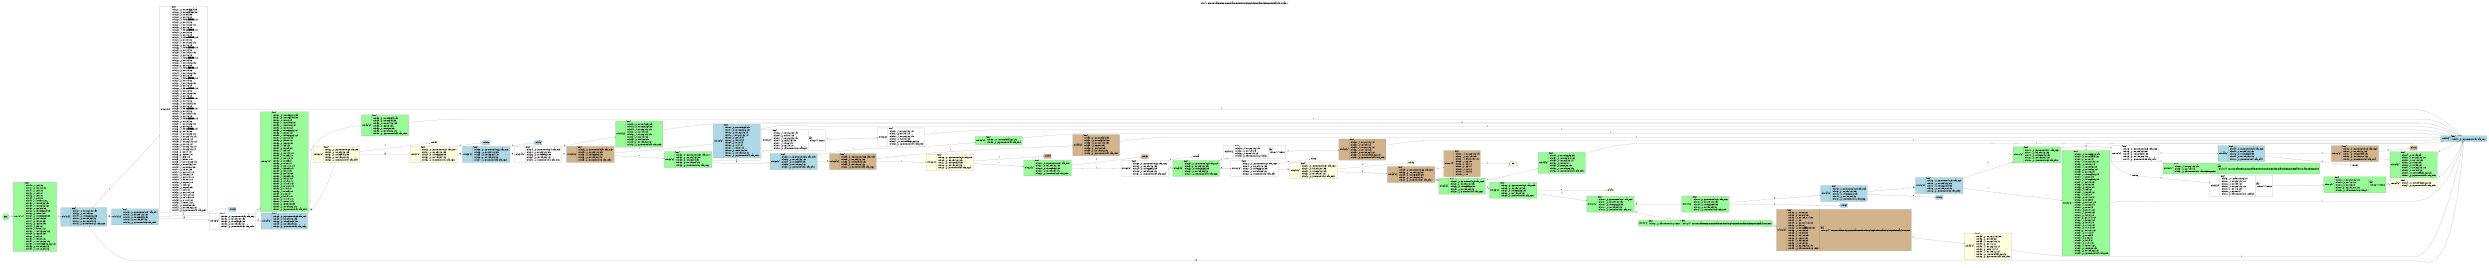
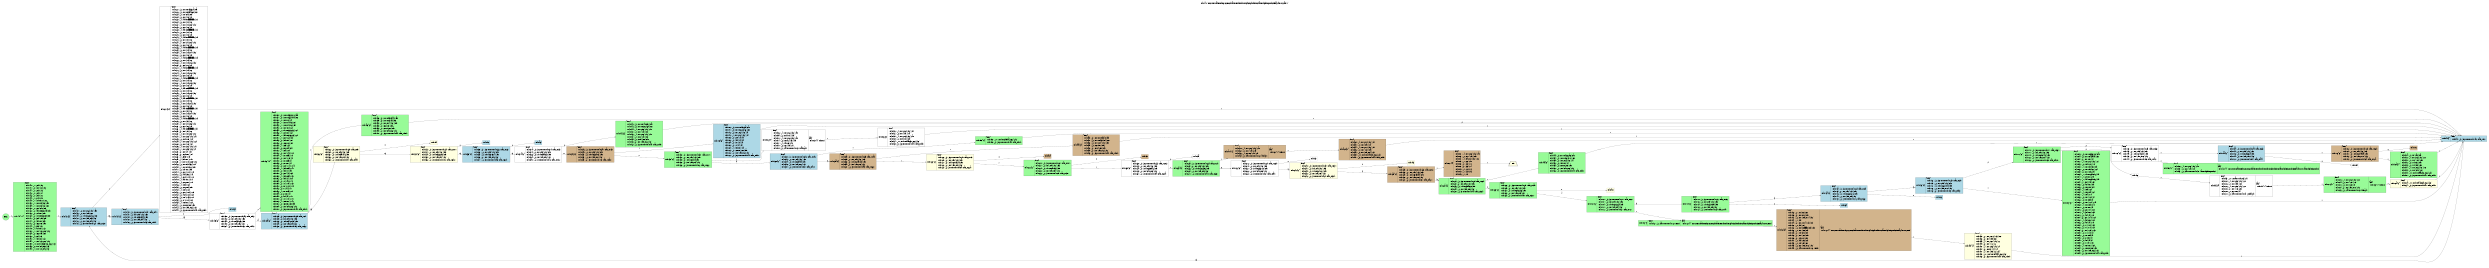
node "0x401a7e [16]": fillcolor white -> tan
